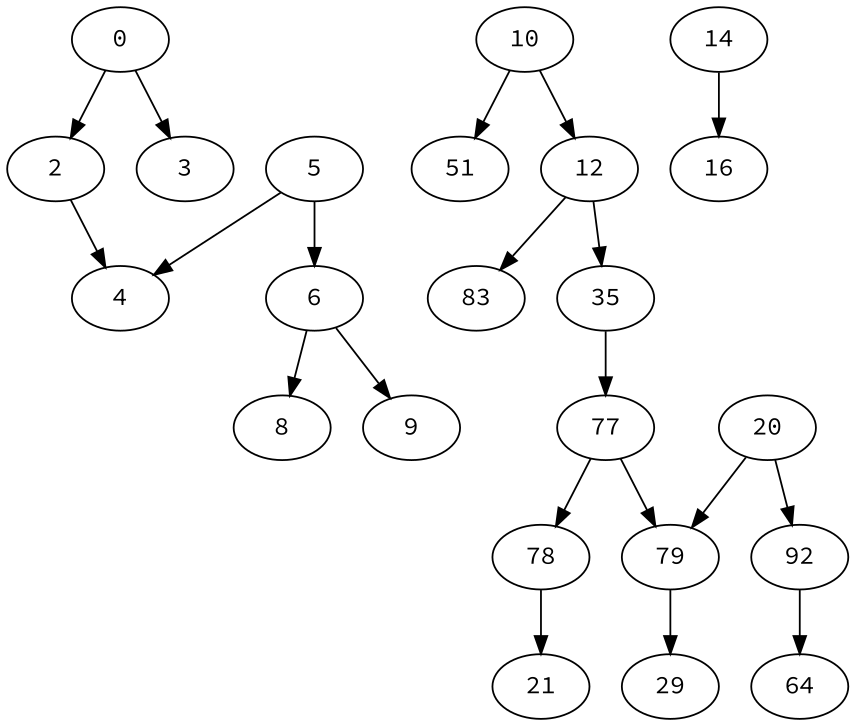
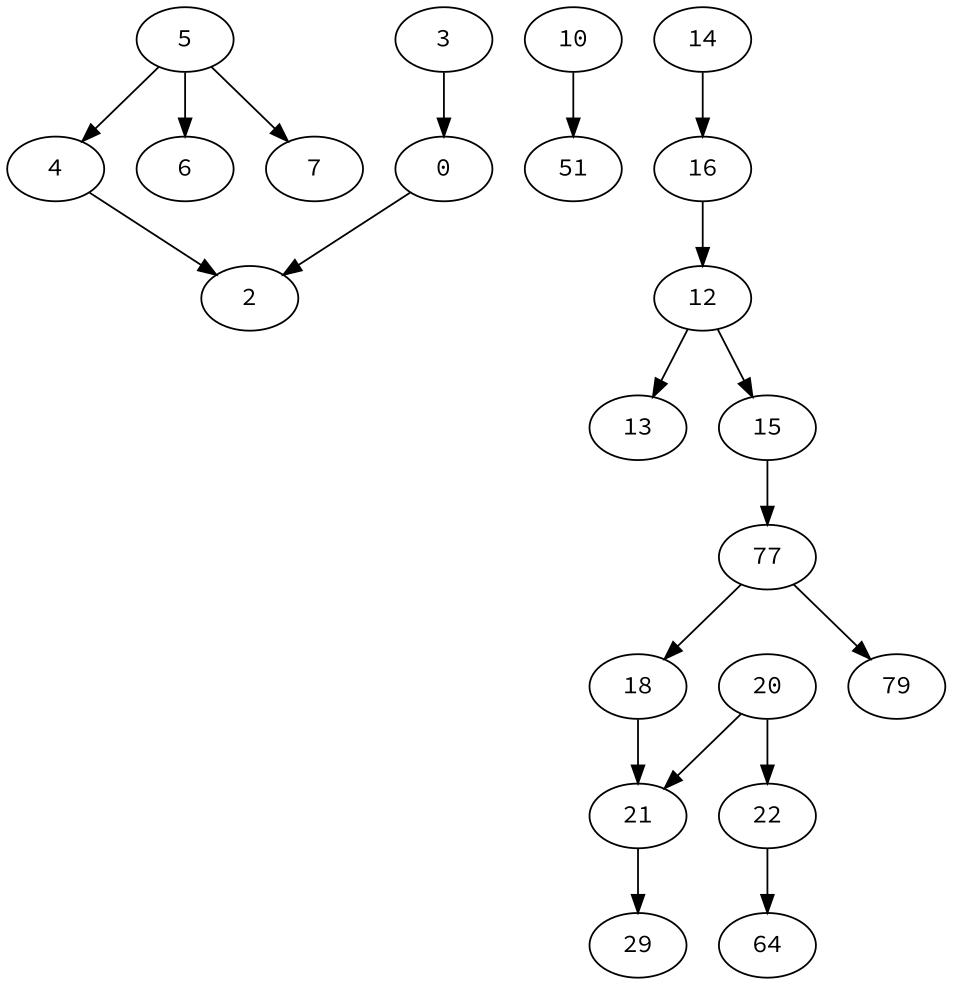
edge "0" -> "3": reversed
edge "10" -> "12": now "16" -> "12"
node "7": added
edge "2" -> "4": reversed
node "83": label "83" -> "13"
node "35": label "35" -> "15"
node "8": removed
node "9": removed
edge "20" -> "79": now "20" -> "21"
node "78": label "78" -> "18"
node "92": label "92" -> "22"
edge "79" -> "29": now "21" -> "29"
